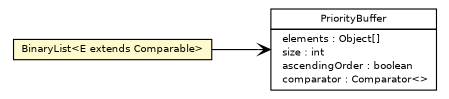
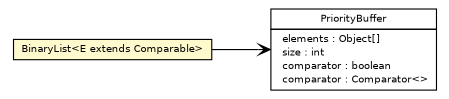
node "PriorityBuffer": text "ascendingOrder : boolean" -> "comparator : boolean"
